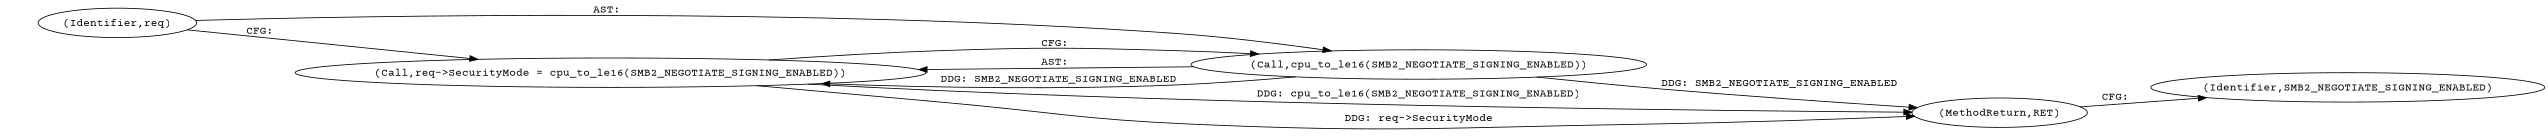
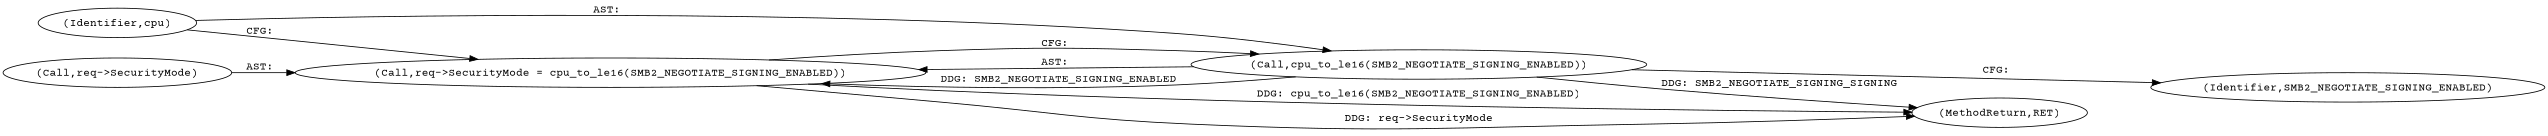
node "(Identifier,req)": label "(Identifier,req)" -> "(Identifier,cpu)"
node "(Call,req->SecurityMode)": added
edge "(Call,cpu_to_le16(SMB2_NEGOTIATE_SIGNING_ENABLED))" -> "(MethodReturn,RET)": label "DDG: SMB2_NEGOTIATE_SIGNING_ENABLED" -> "DDG: SMB2_NEGOTIATE_SIGNING_SIGNING"
edge "(MethodReturn,RET)" -> "(Identifier,SMB2_NEGOTIATE_SIGNING_ENABLED)": now "(Call,cpu_to_le16(SMB2_NEGOTIATE_SIGNING_ENABLED))" -> "(Identifier,SMB2_NEGOTIATE_SIGNING_ENABLED)"
